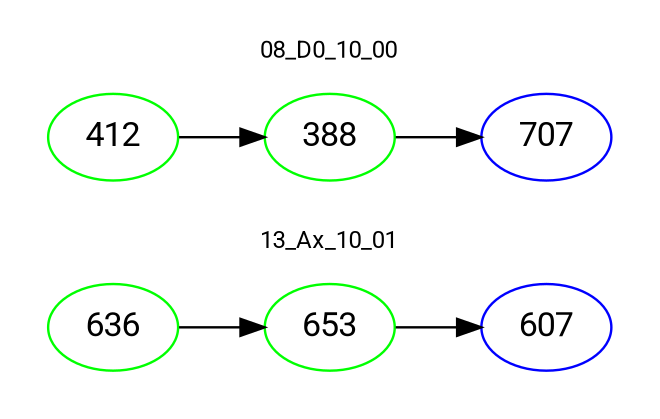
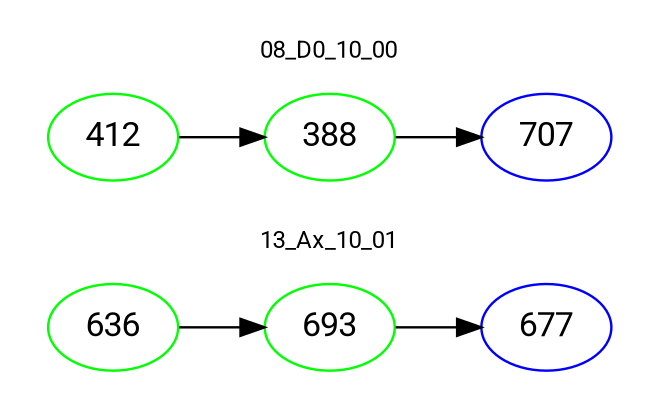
node "653": label "653" -> "693"
node "607": label "607" -> "677"
